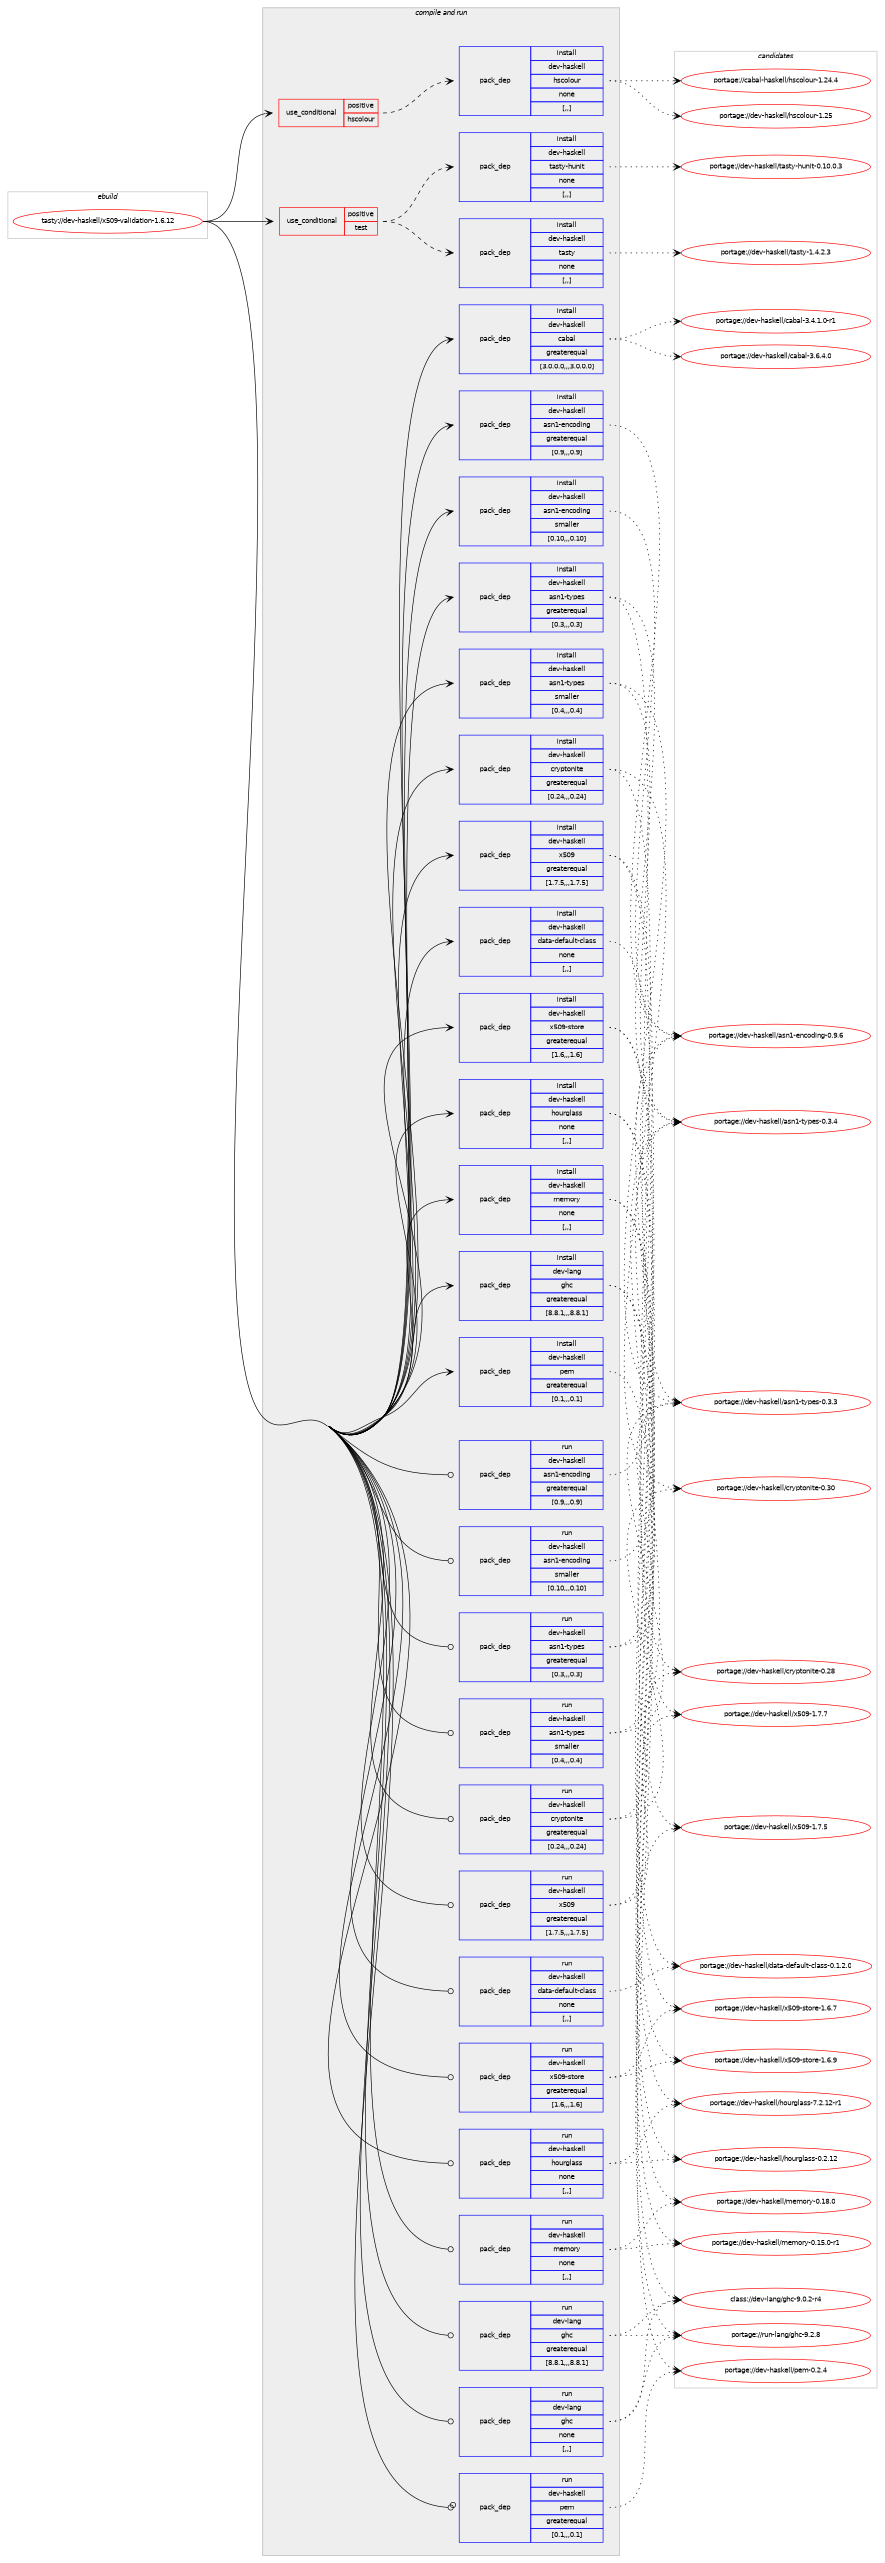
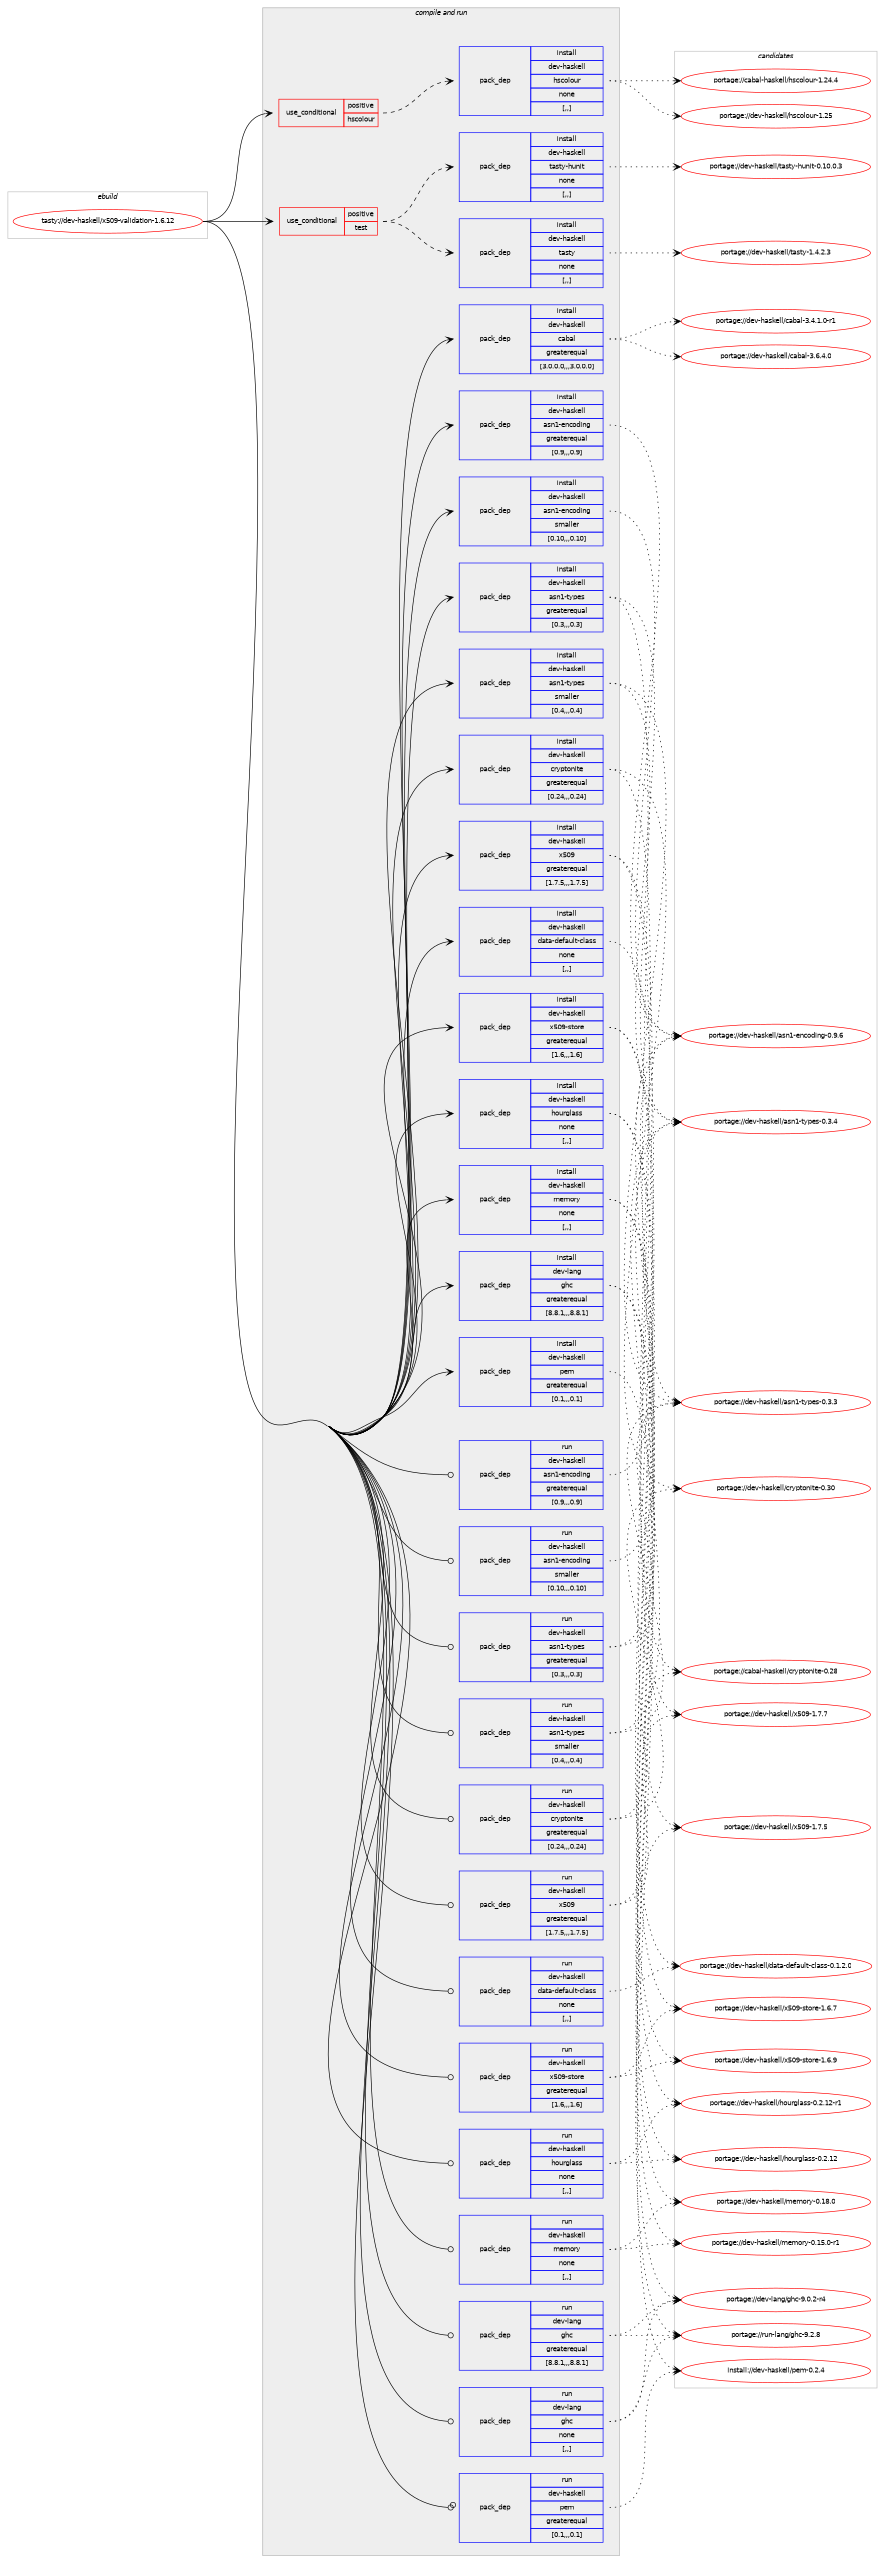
node "portage://dev-haskell/cryptonite-0.28": label "portage://dev-haskell/cryptonite-0.28" -> "portage://cabal-haskell/cryptonite-0.28"
node "portage://dev-haskell/hourglass-7.2.12-r1": label "portage://dev-haskell/hourglass-7.2.12-r1" -> "portage://dev-haskell/hourglass-0.2.12-r1"
node "class://dev-lang/ghc-9.0.2-r4": label "class://dev-lang/ghc-9.0.2-r4" -> "portage://dev-lang/ghc-9.0.2-r4"
node "portage://dev-haskell/pem-0.2.4": label "portage://dev-haskell/pem-0.2.4" -> "install://dev-haskell/pem-0.2.4"
